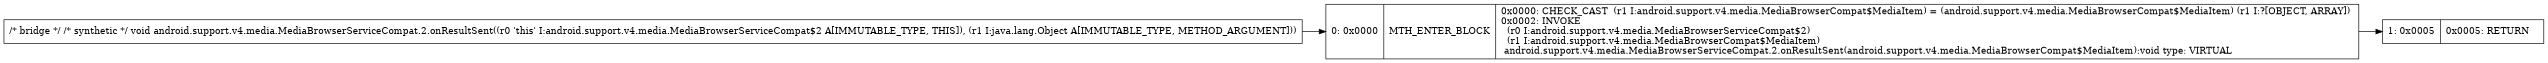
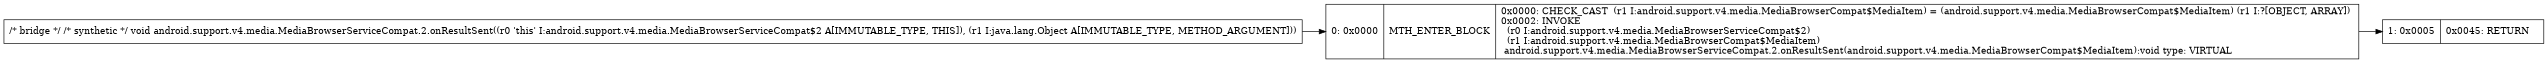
node "1: 0x0005": text "0x0005: RETURN" -> "0x0045: RETURN"
